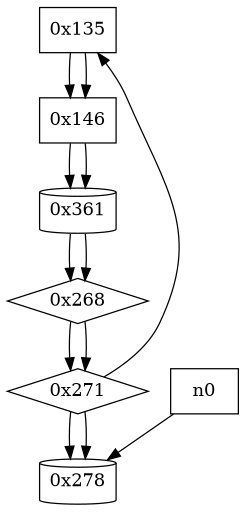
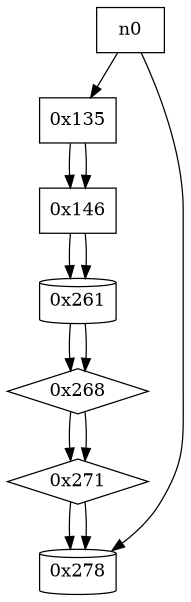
node "0x361": label "0x361" -> "0x261"
edge "0x271" -> "0x135": now "n0" -> "0x135"
